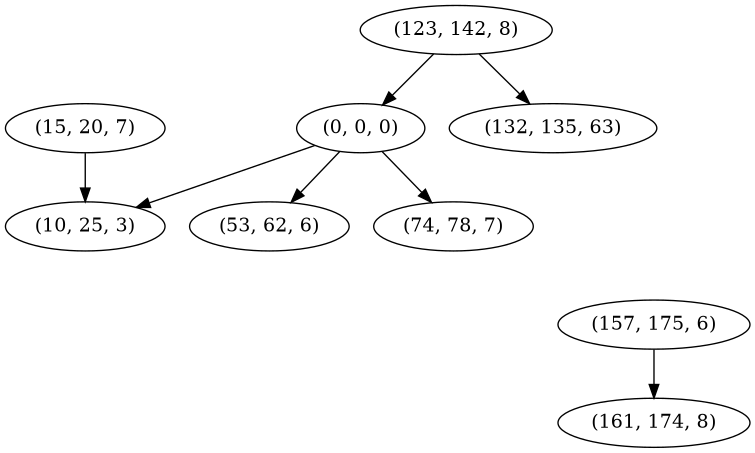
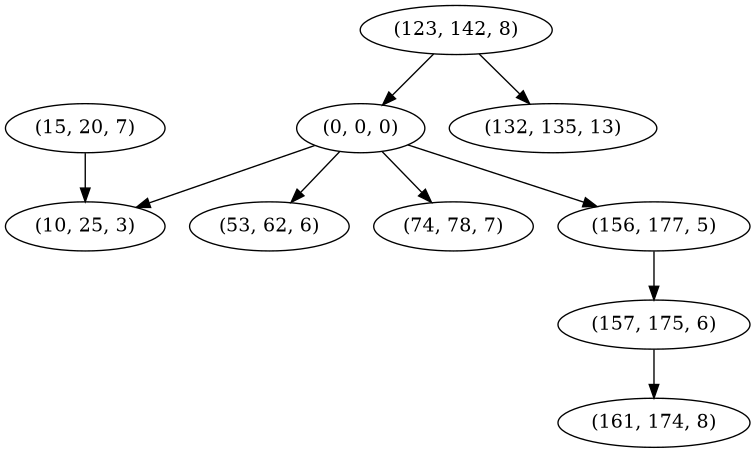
node "(132, 135, 63)": label "(132, 135, 63)" -> "(132, 135, 13)"
node "(156, 177, 5)": added
